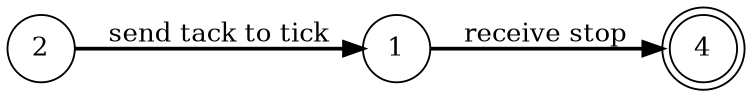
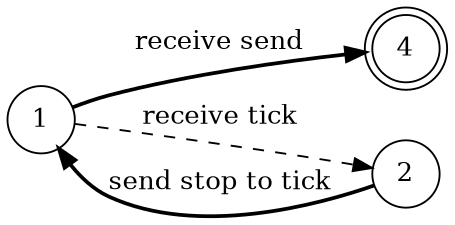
edge "2" -> "1": label "send tack to tick" -> "send stop to tick"
edge "1" -> "4": label "receive stop" -> "receive send"
edge "1" -> "2": added, label "receive tick"
